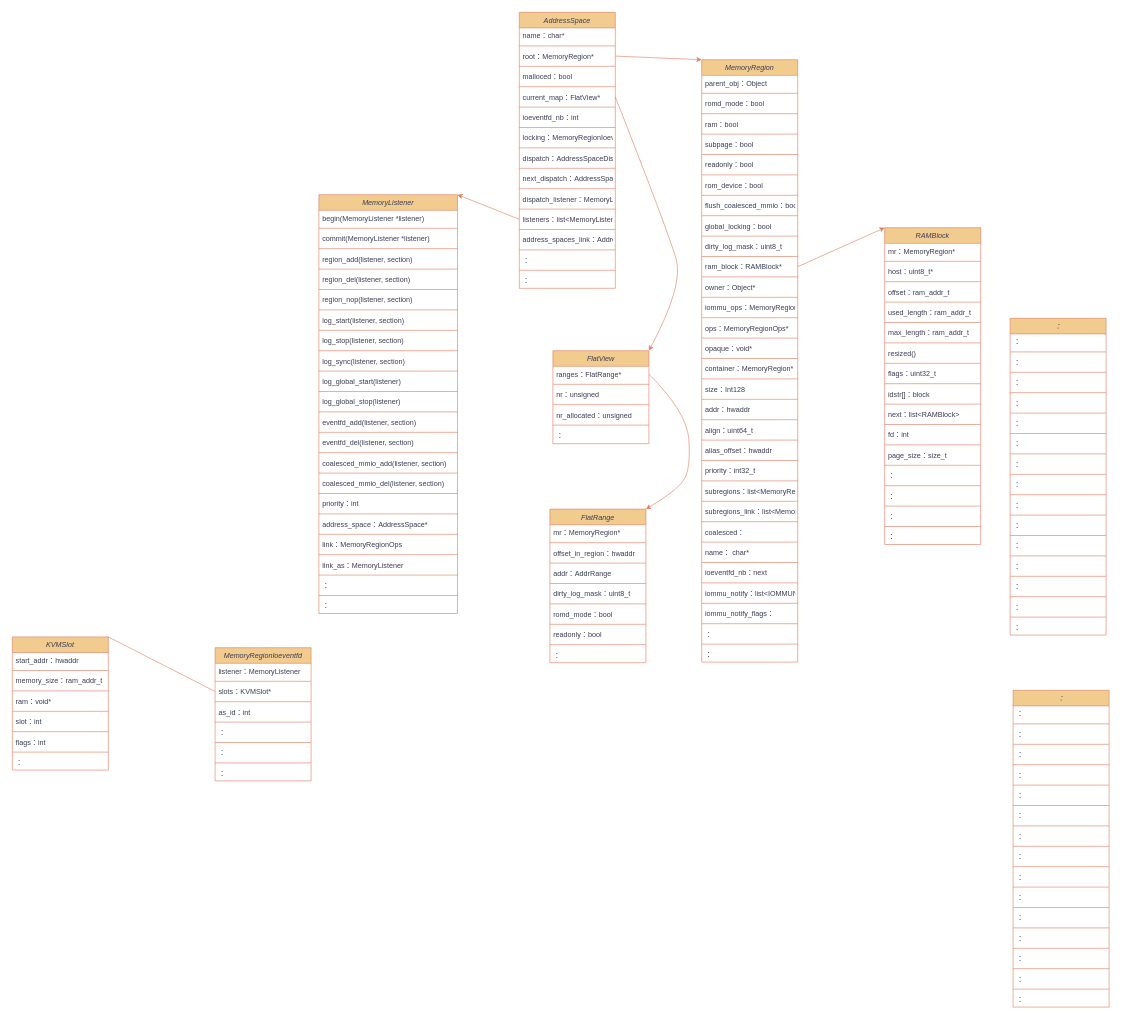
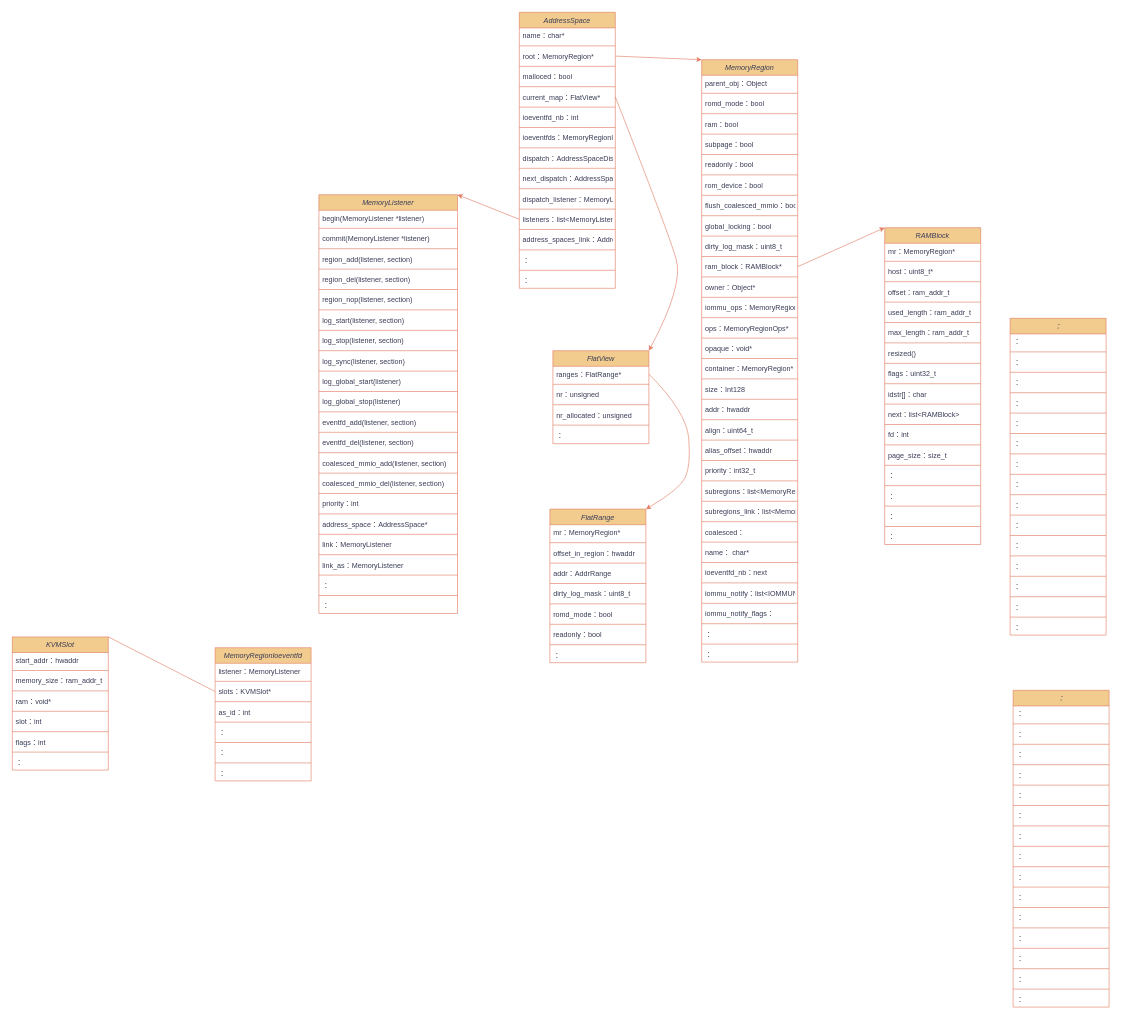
node "locking：MemoryRegionIoeventfd*": label "locking：MemoryRegionIoeventfd*" -> "ioeventfds：MemoryRegionIoeventfd*"
node "idstr[]：block": label "idstr[]：block" -> "idstr[]：char"
node "link：MemoryRegionOps": label "link：MemoryRegionOps" -> "link：MemoryListener"
